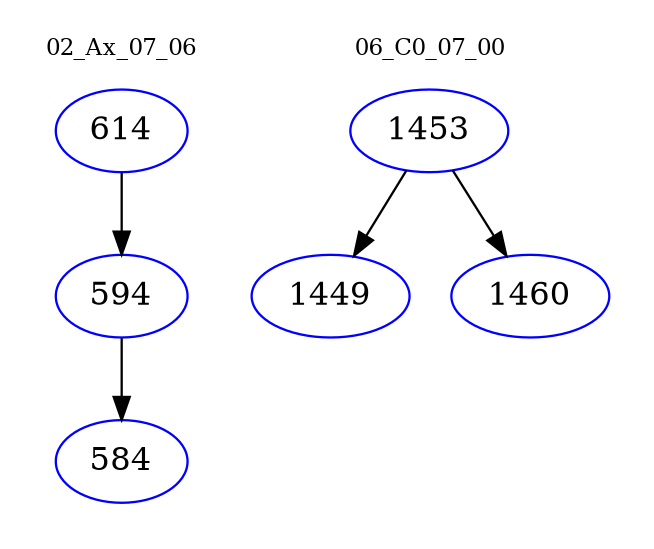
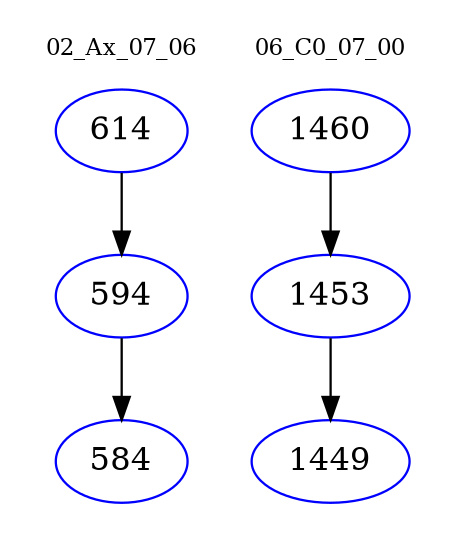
edge "1453" -> "1460": reversed
